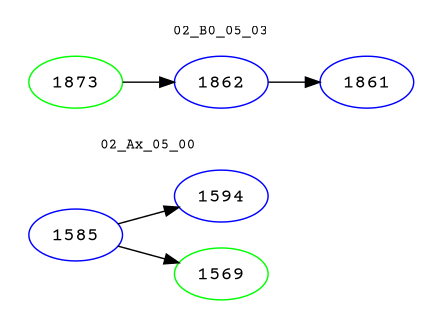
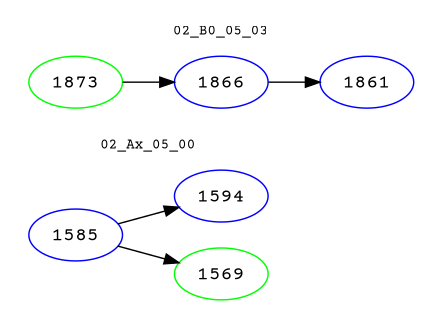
node "1862": label "1862" -> "1866"
